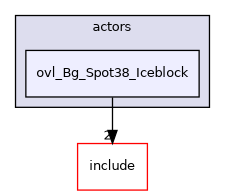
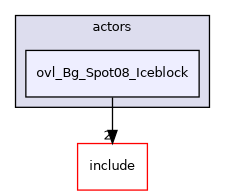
node "ovl_Bg_Spot38_Iceblock": label "ovl_Bg_Spot38_Iceblock" -> "ovl_Bg_Spot08_Iceblock"
